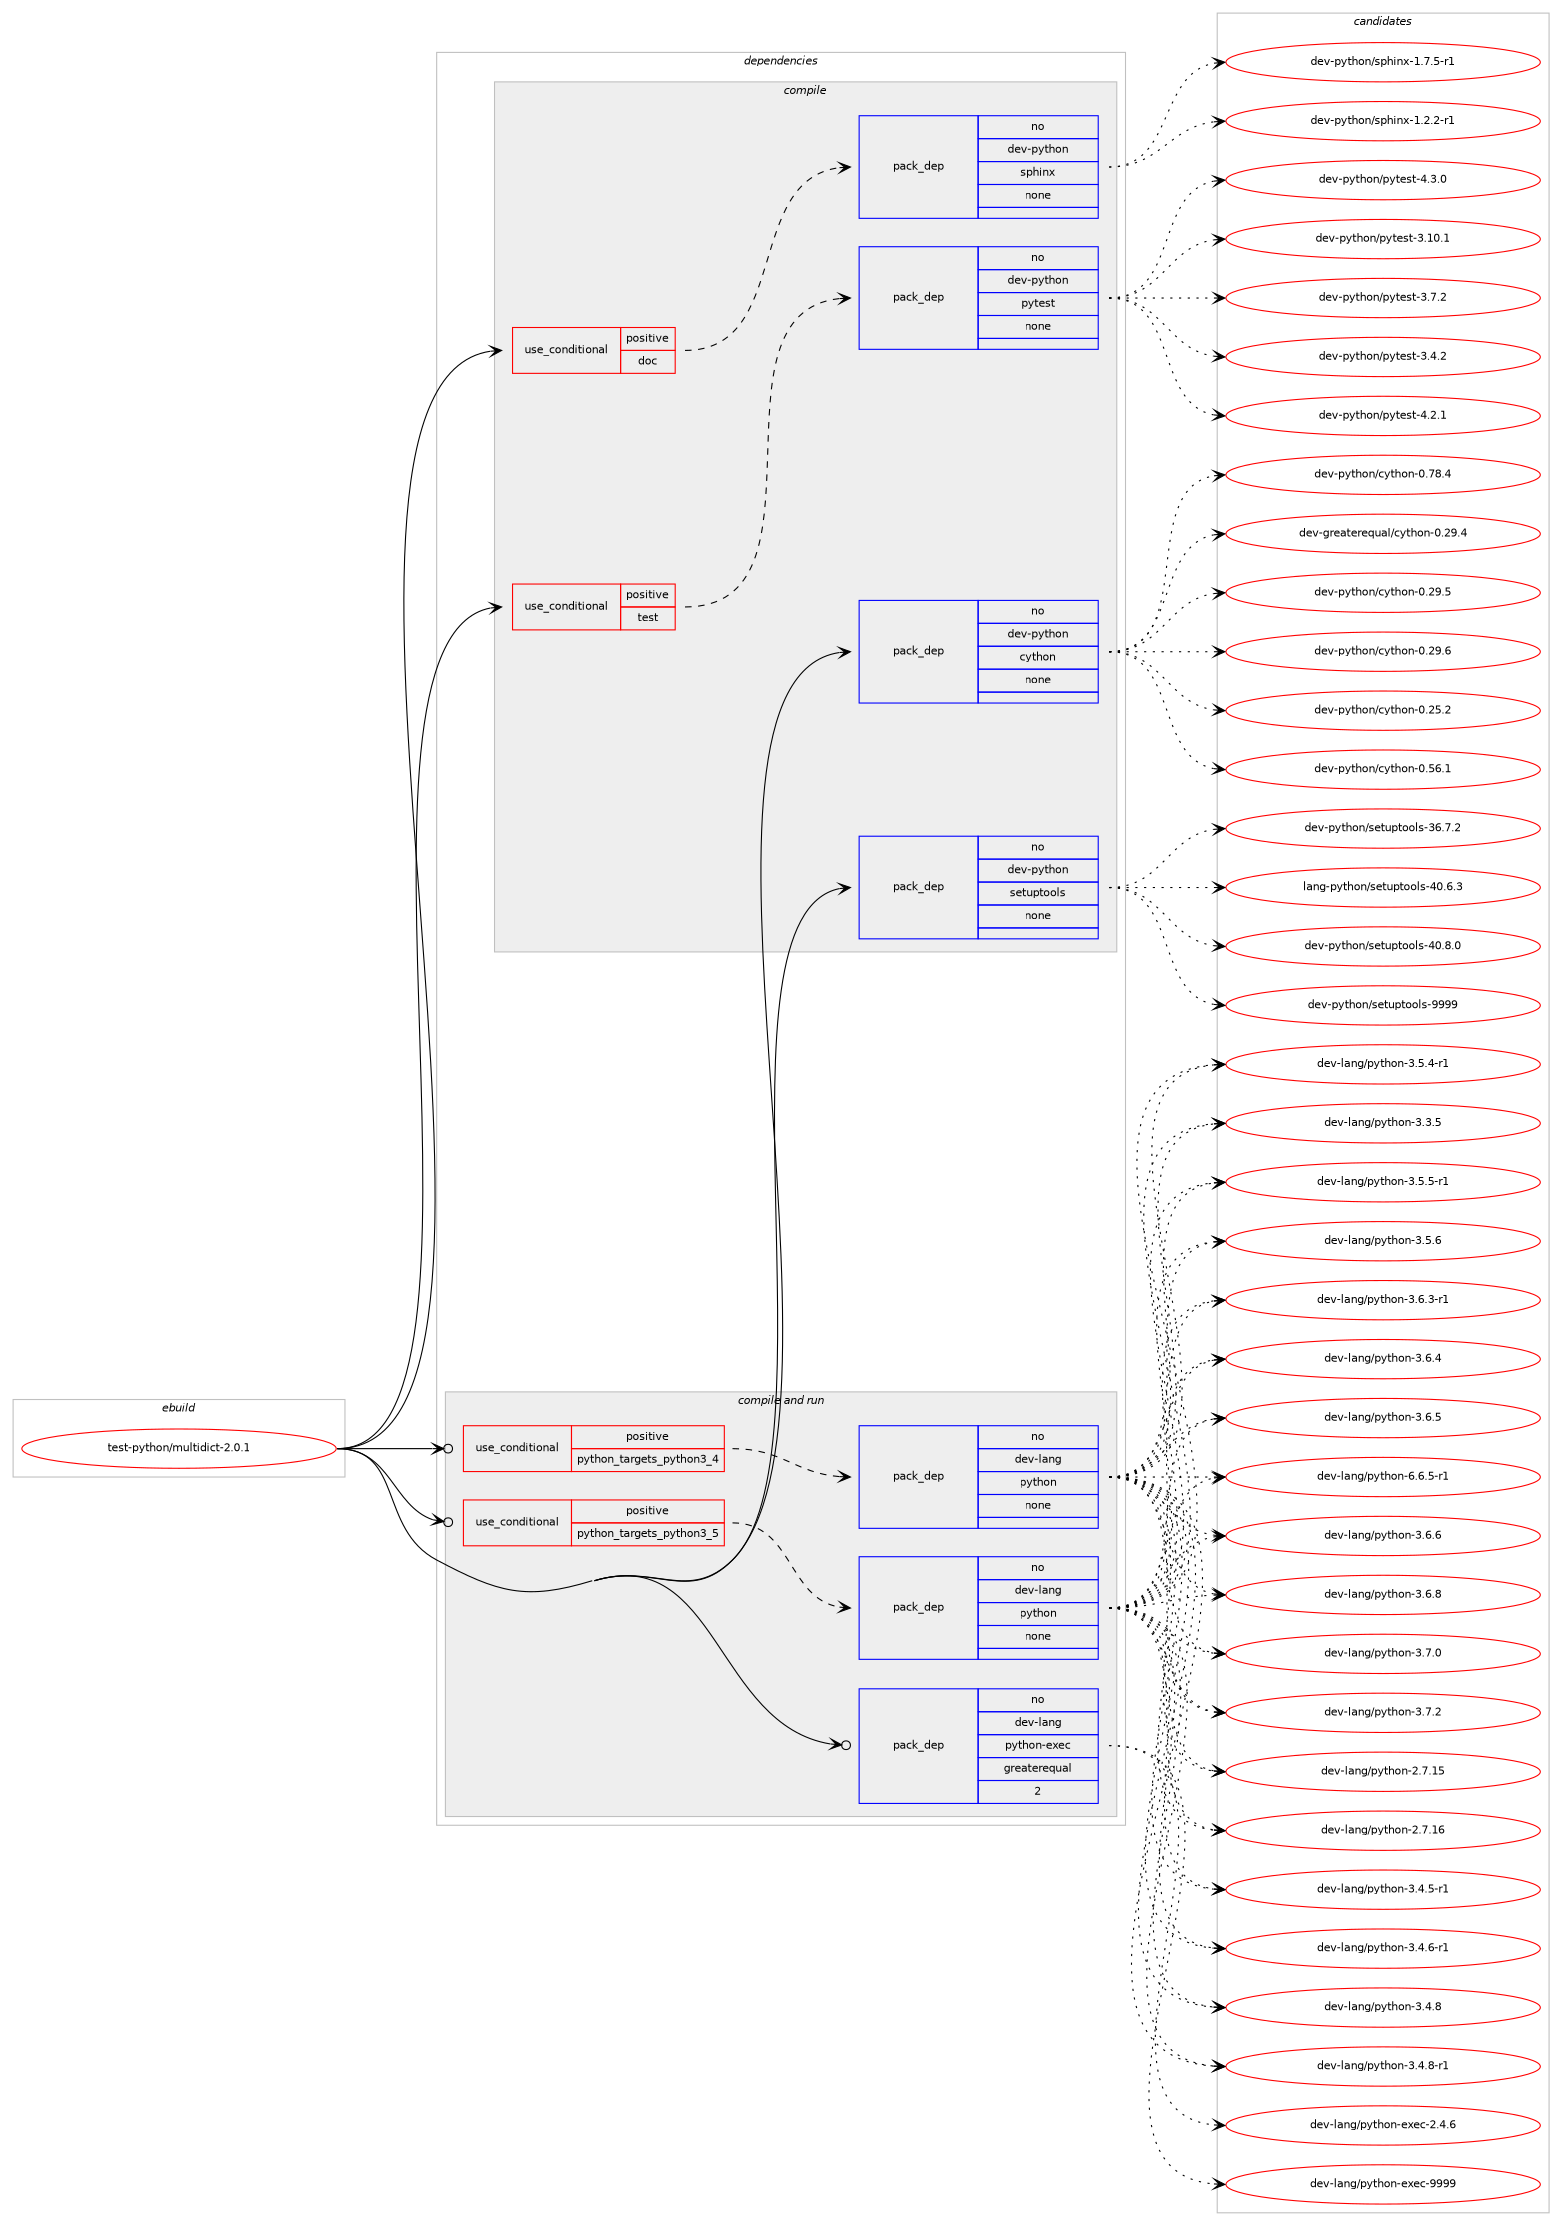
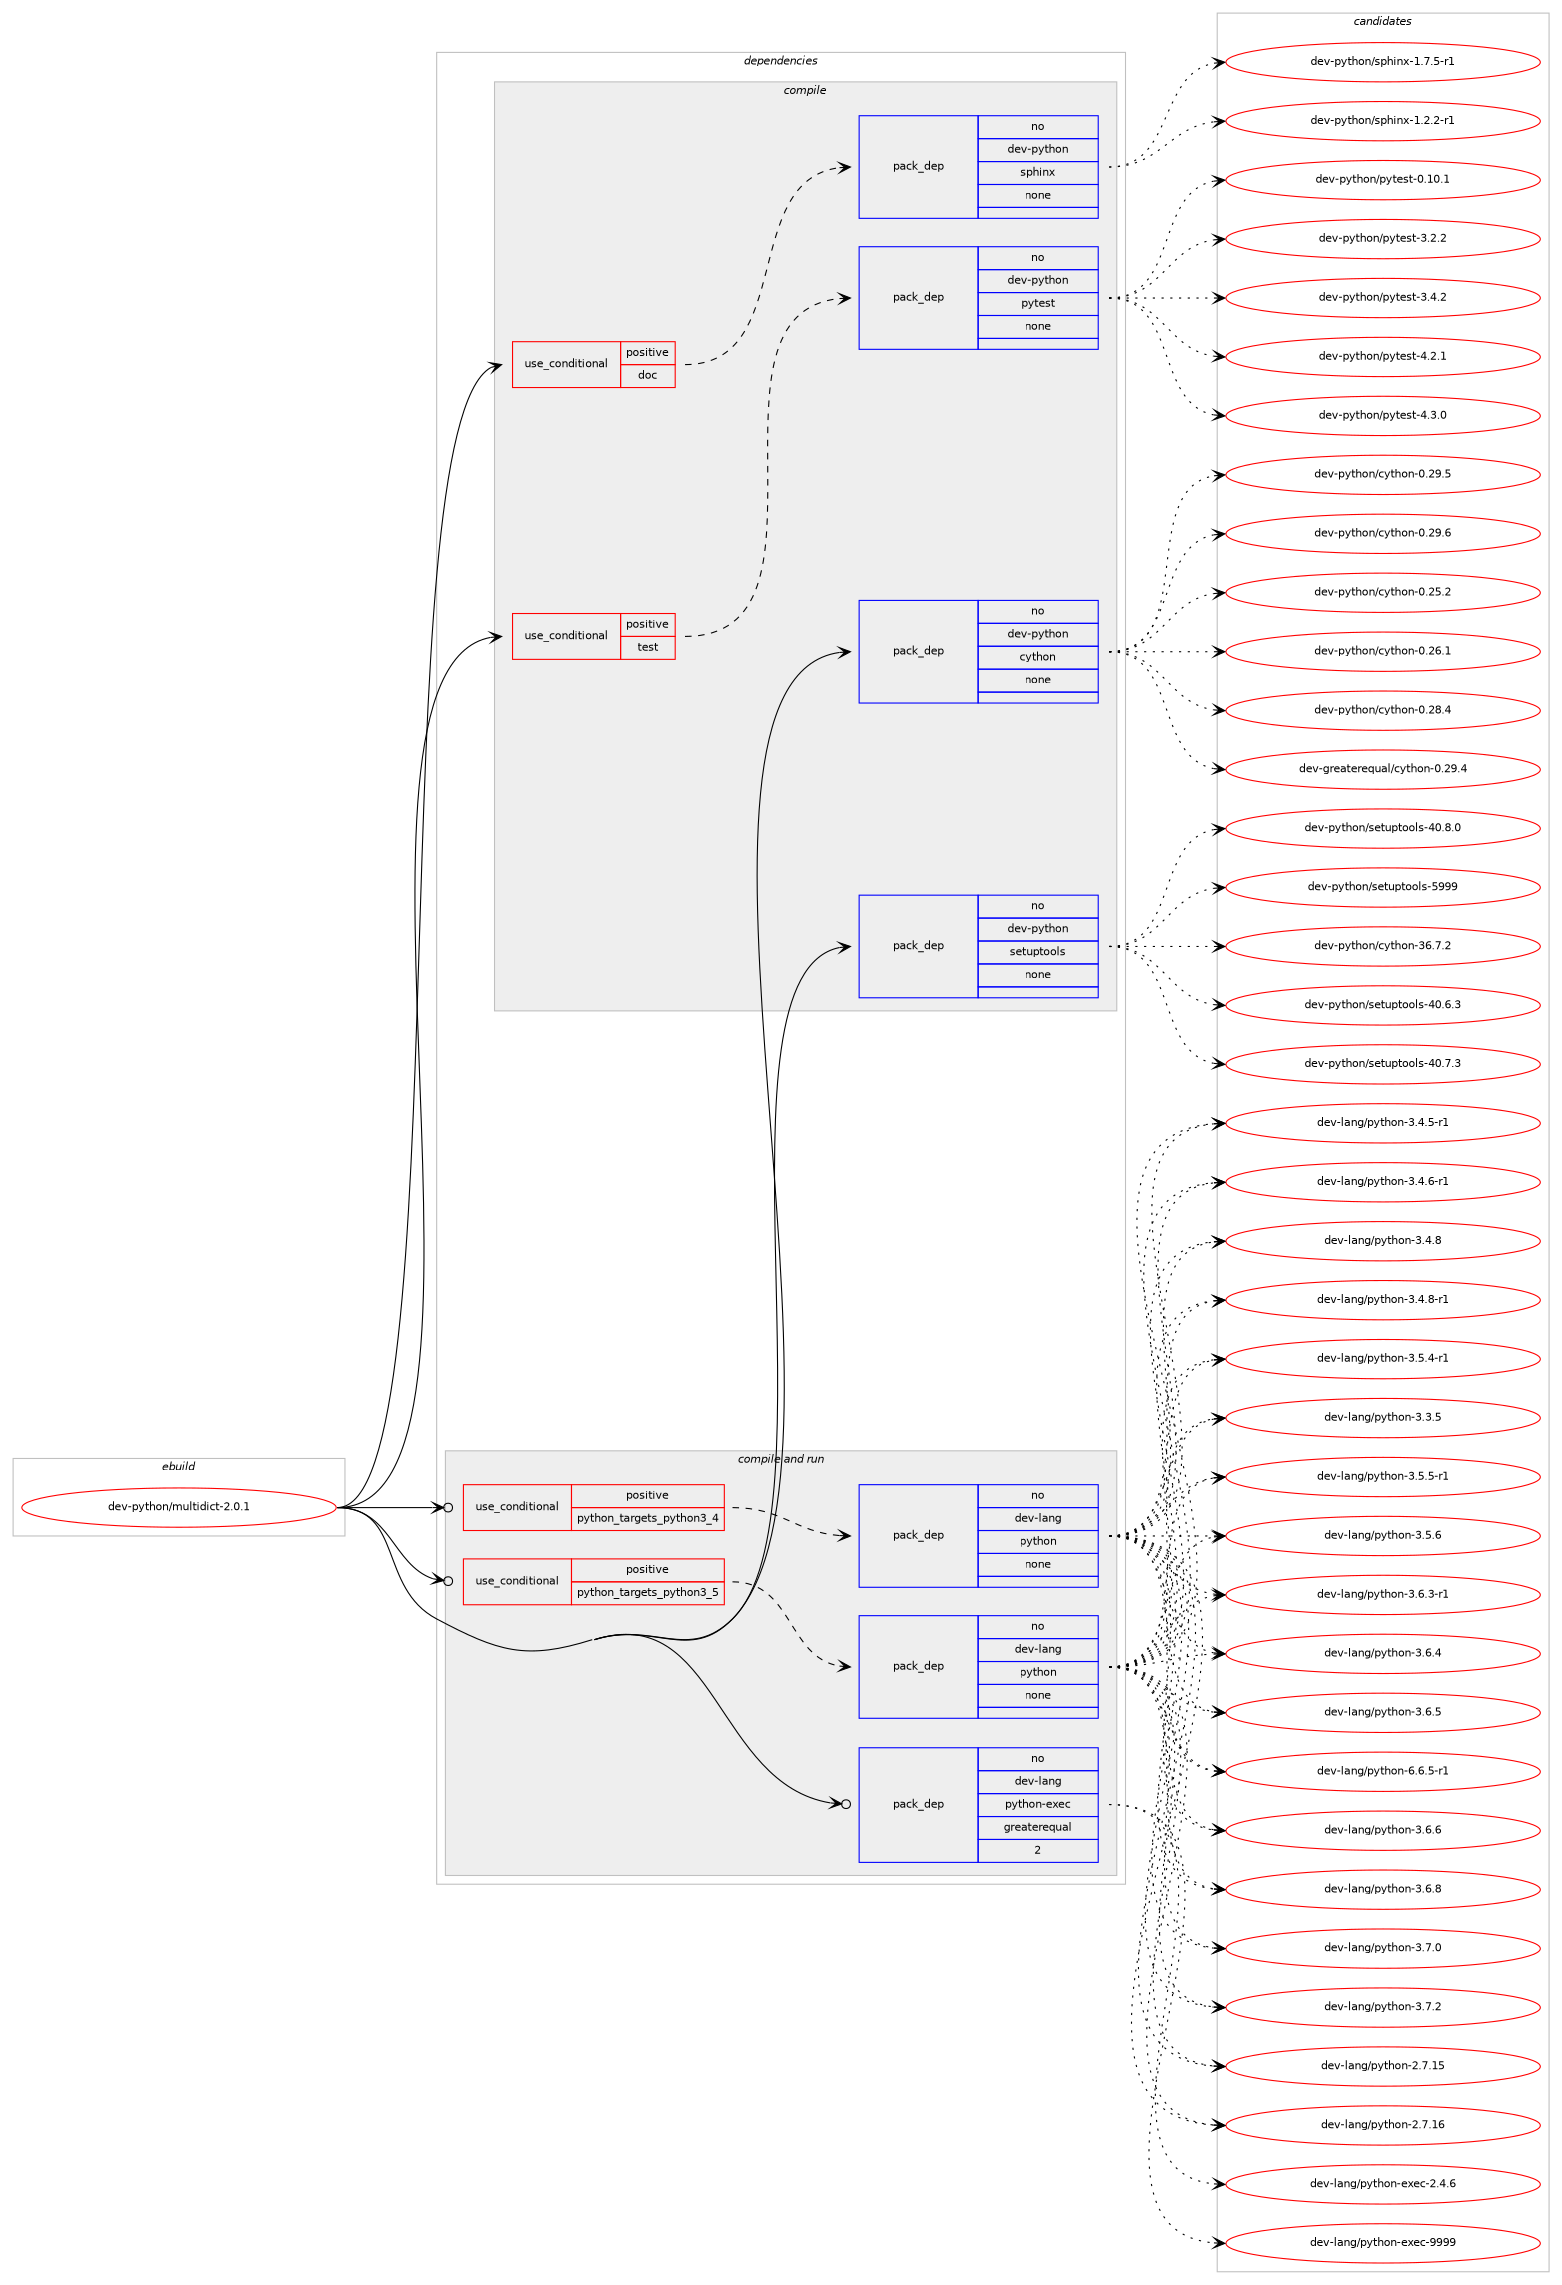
node "dev-python/pytest-3.10.1": label "dev-python/pytest-3.10.1" -> "dev-python/pytest-0.10.1"
node "dev-python/pytest-3.7.2": label "dev-python/pytest-3.7.2" -> "dev-python/pytest-3.2.2"
node "dev-python/cython-0.78.4": label "dev-python/cython-0.78.4" -> "dev-python/cython-0.28.4"
node "dev-python/cython-0.56.1": label "dev-python/cython-0.56.1" -> "dev-python/cython-0.26.1"
node "dev-python/setuptools-36.7.2": label "dev-python/setuptools-36.7.2" -> "dev-python/cython-36.7.2"
node "lang-python/setuptools-40.6.3": label "lang-python/setuptools-40.6.3" -> "dev-python/setuptools-40.6.3"
node "dev-python/setuptools-9999": label "dev-python/setuptools-9999" -> "dev-python/setuptools-5999"
node "dev-python/setuptools-40.7.3": added
node "test-python/multidict-2.0.1": label "test-python/multidict-2.0.1" -> "dev-python/multidict-2.0.1"
